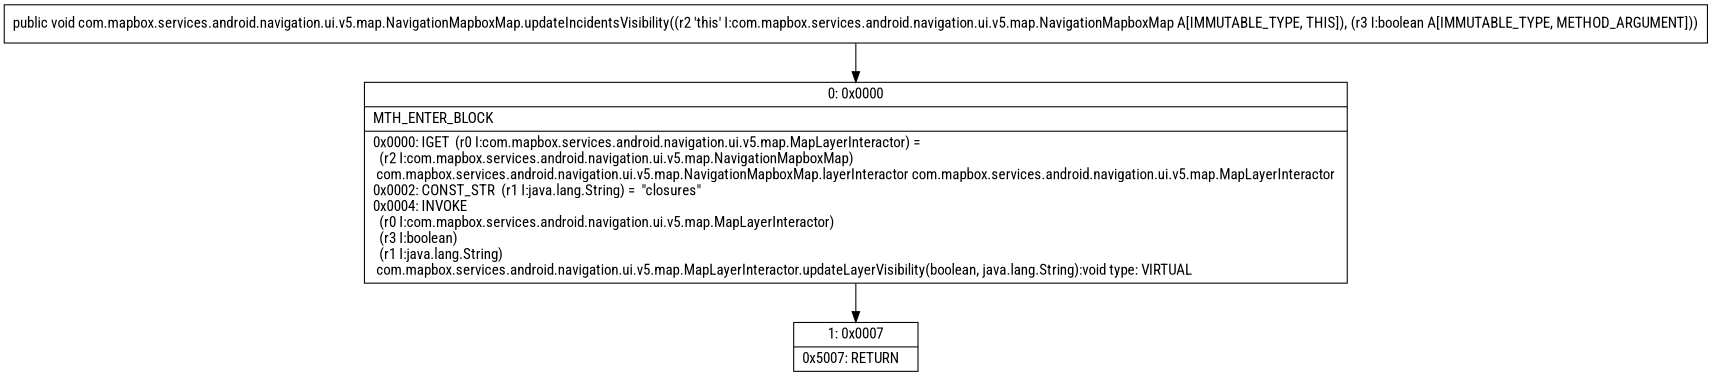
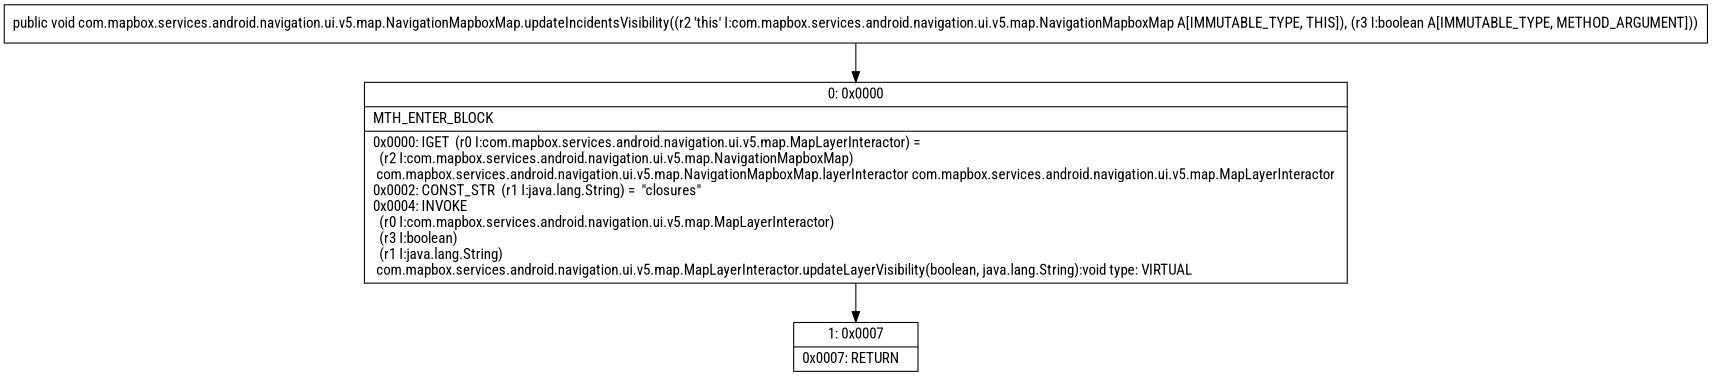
node "1: 0x0007": text "0x5007: RETURN" -> "0x0007: RETURN"
